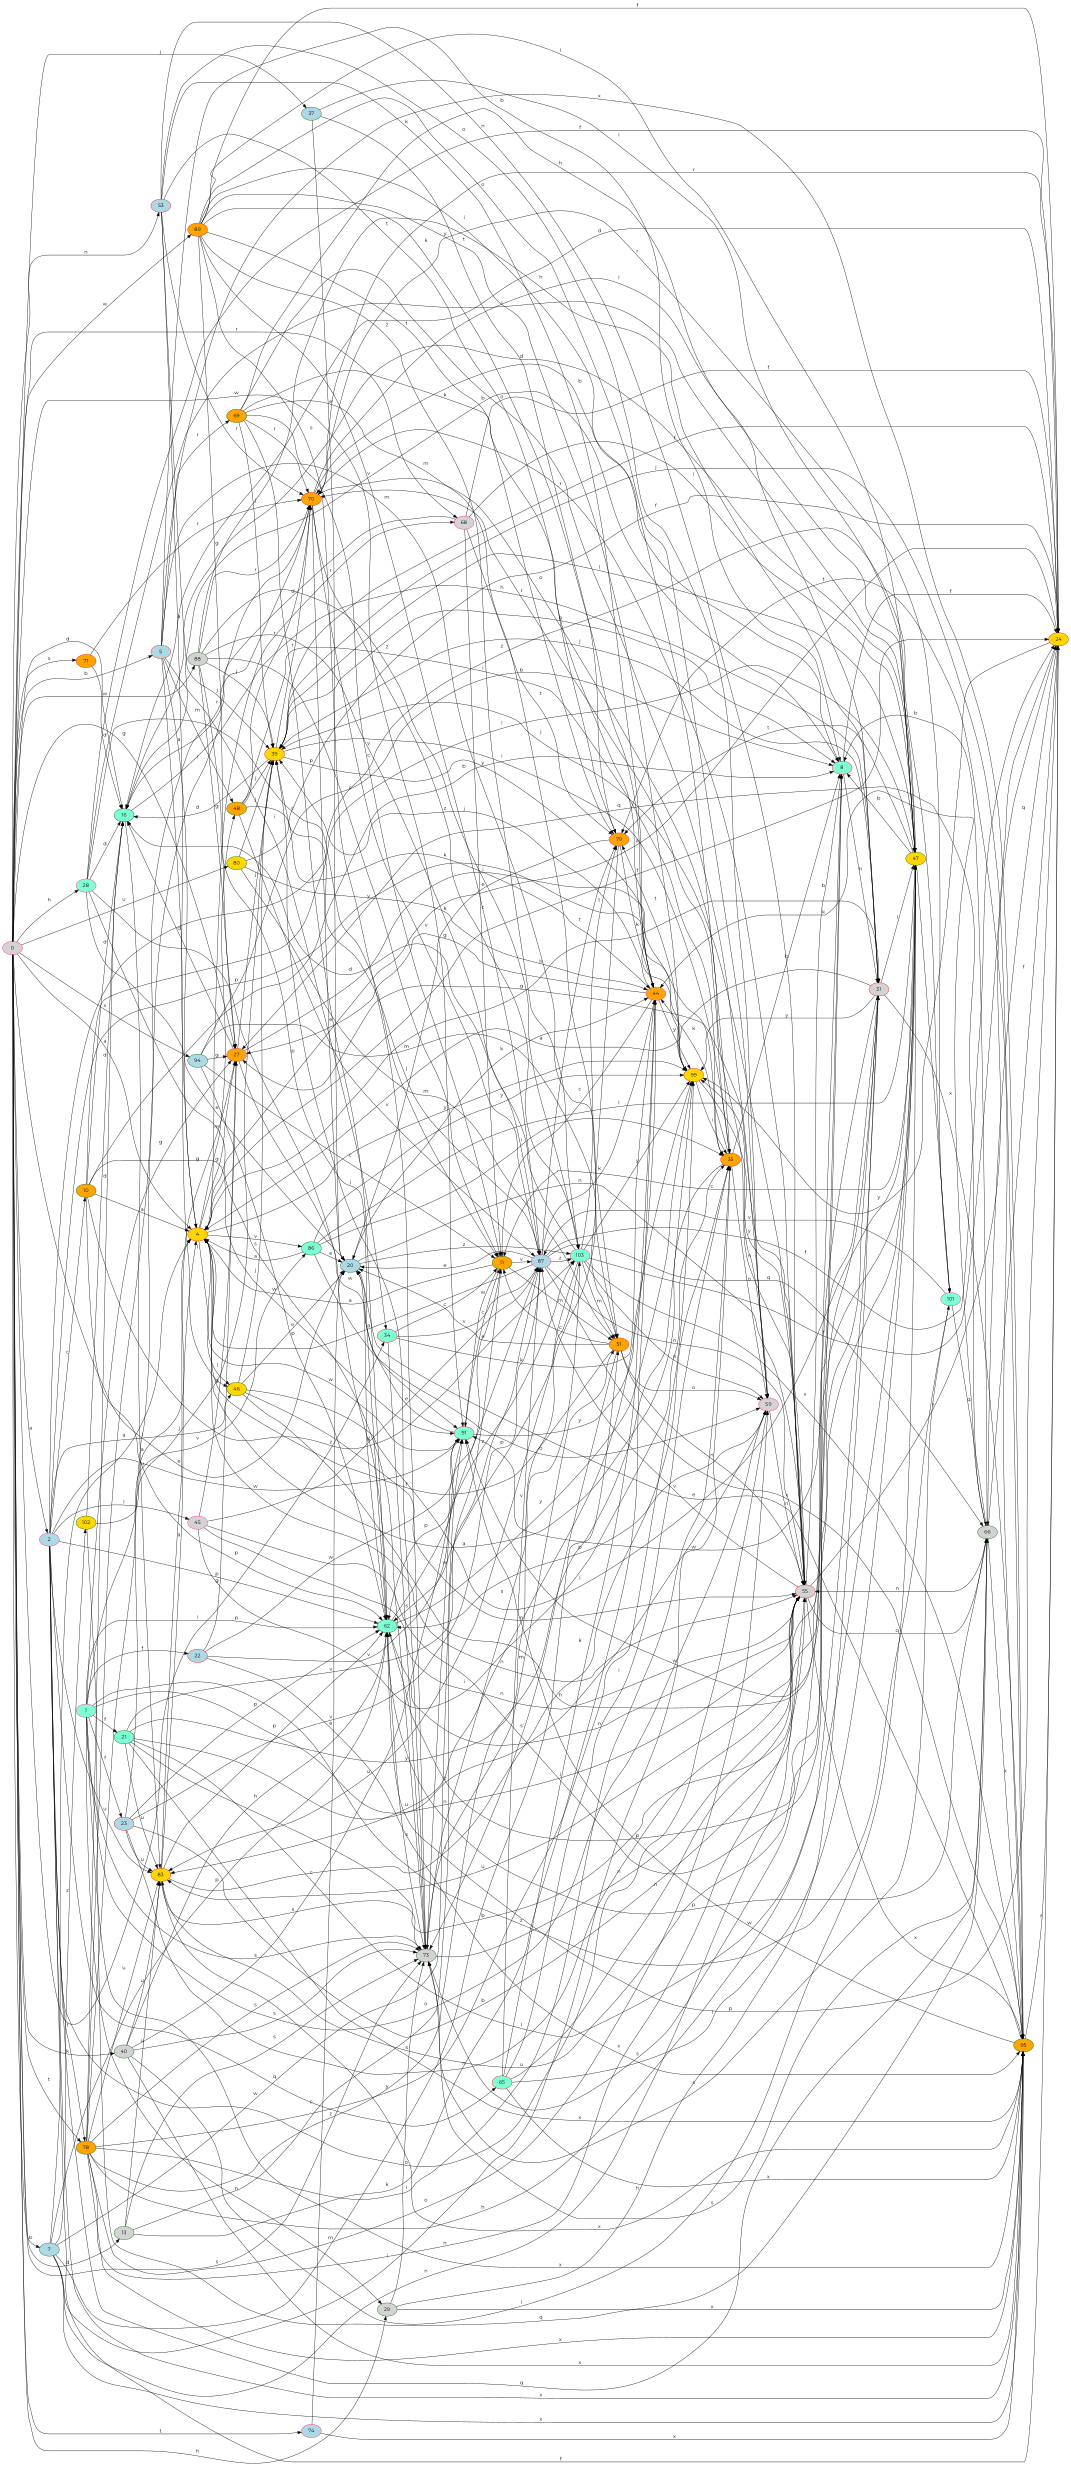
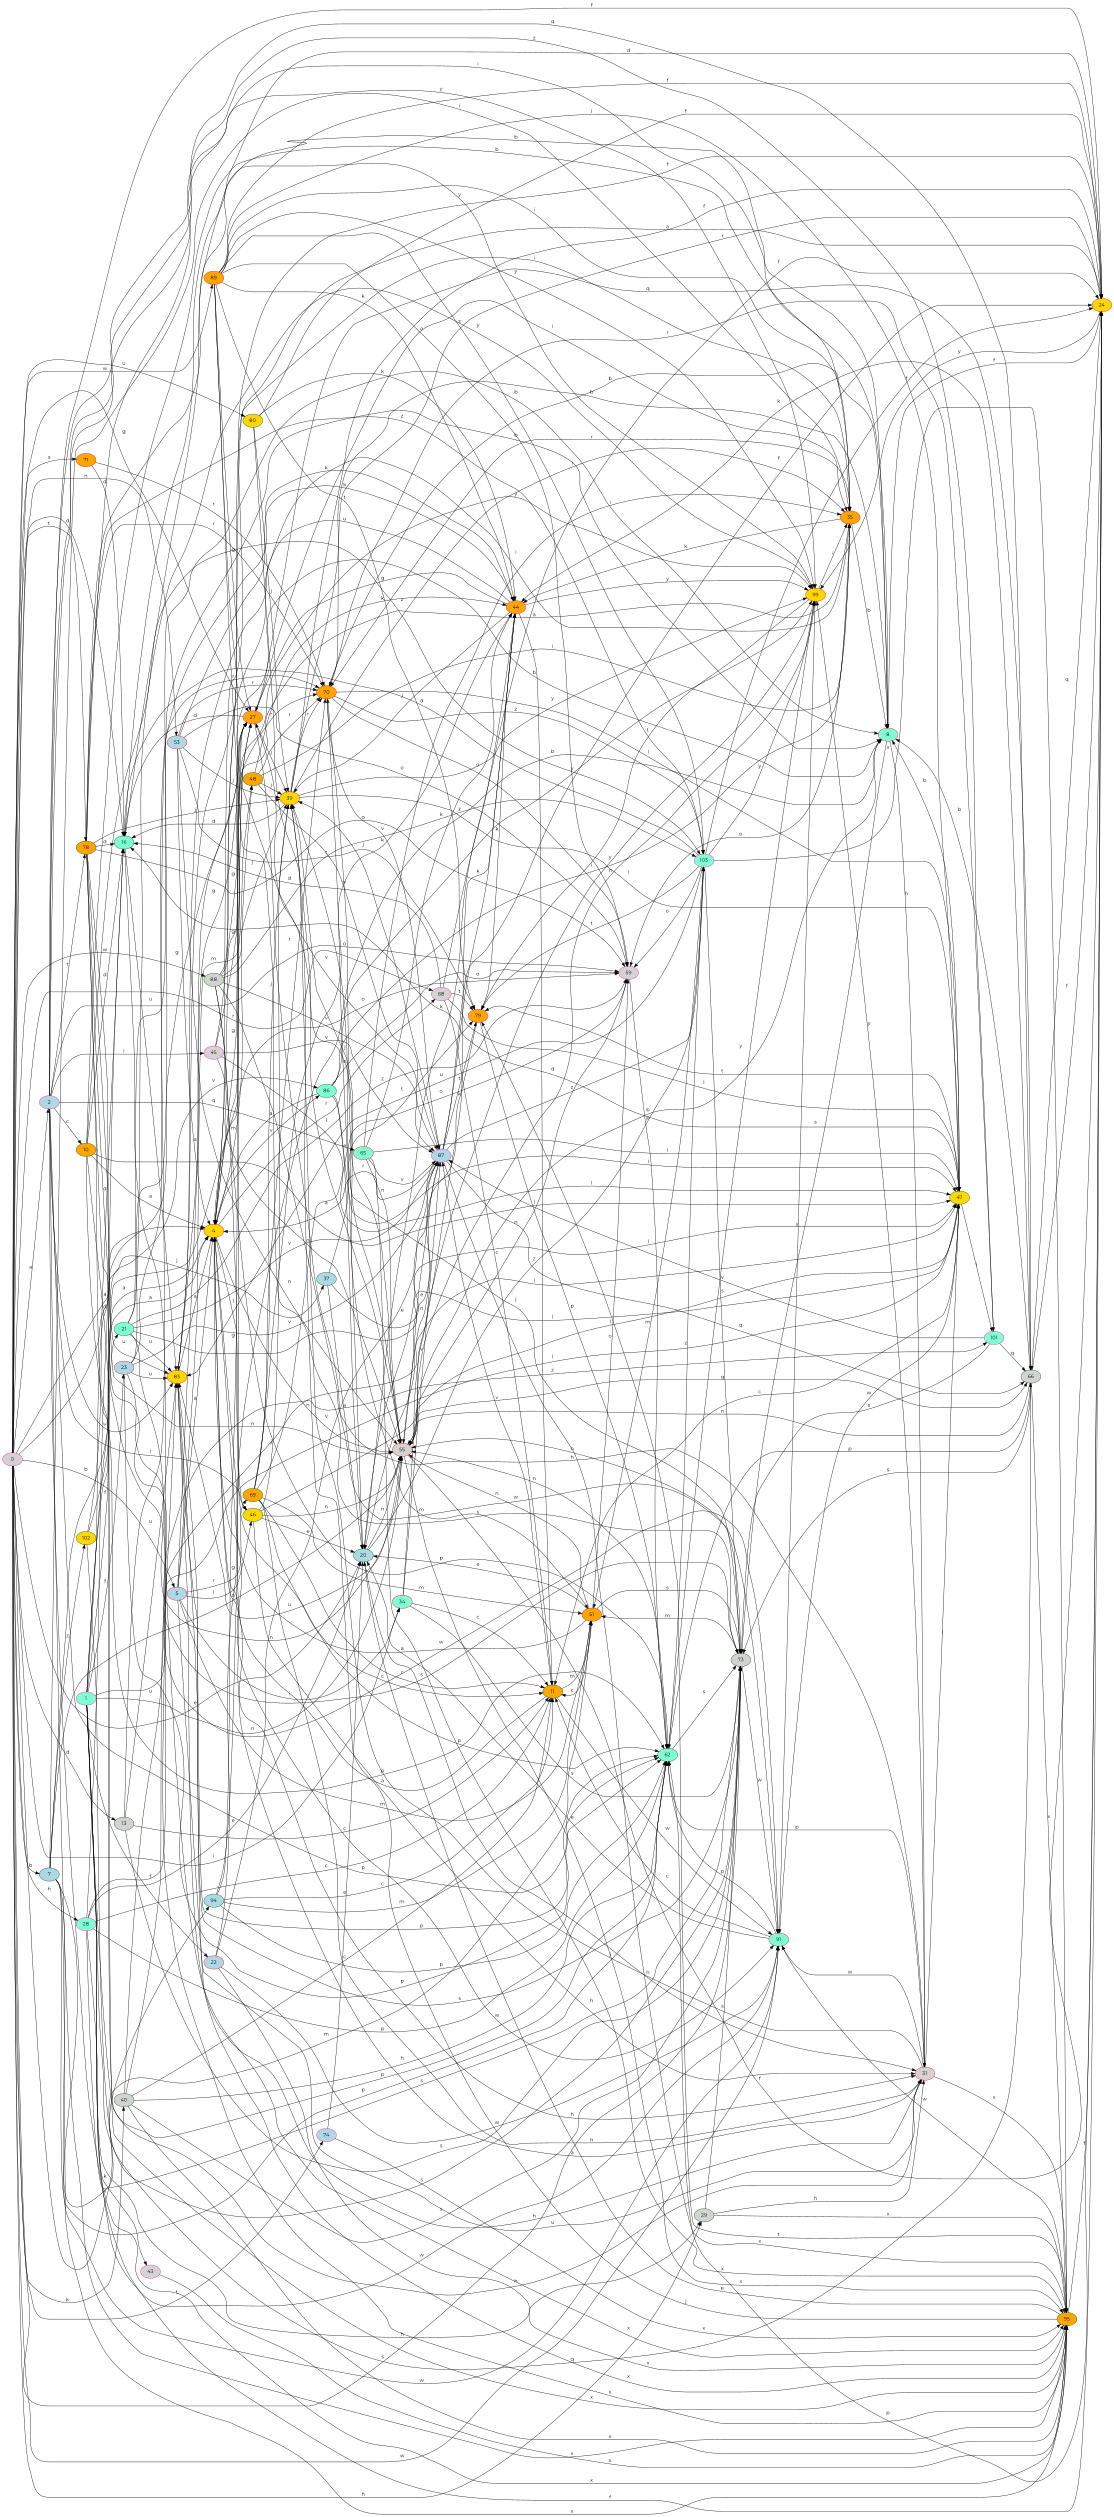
edge "66" -> "27": reversed
edge "55" -> "27": label "g" -> "l"
edge "20" -> "62": now "20" -> "31"
edge "51" -> "4": label "f" -> "a"
node "43": added
